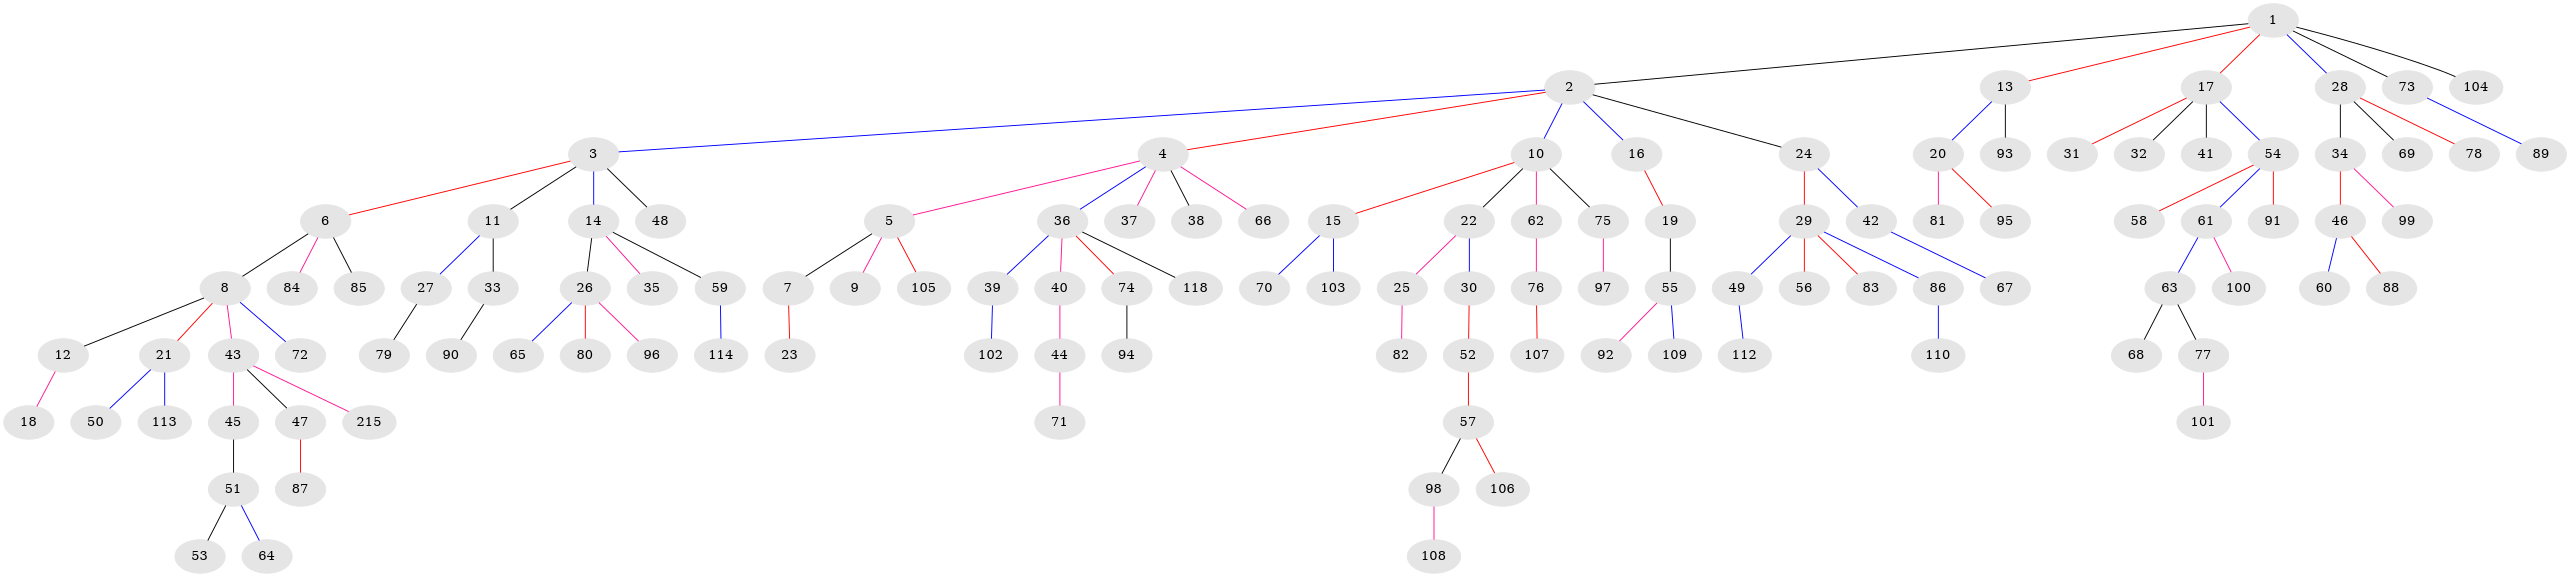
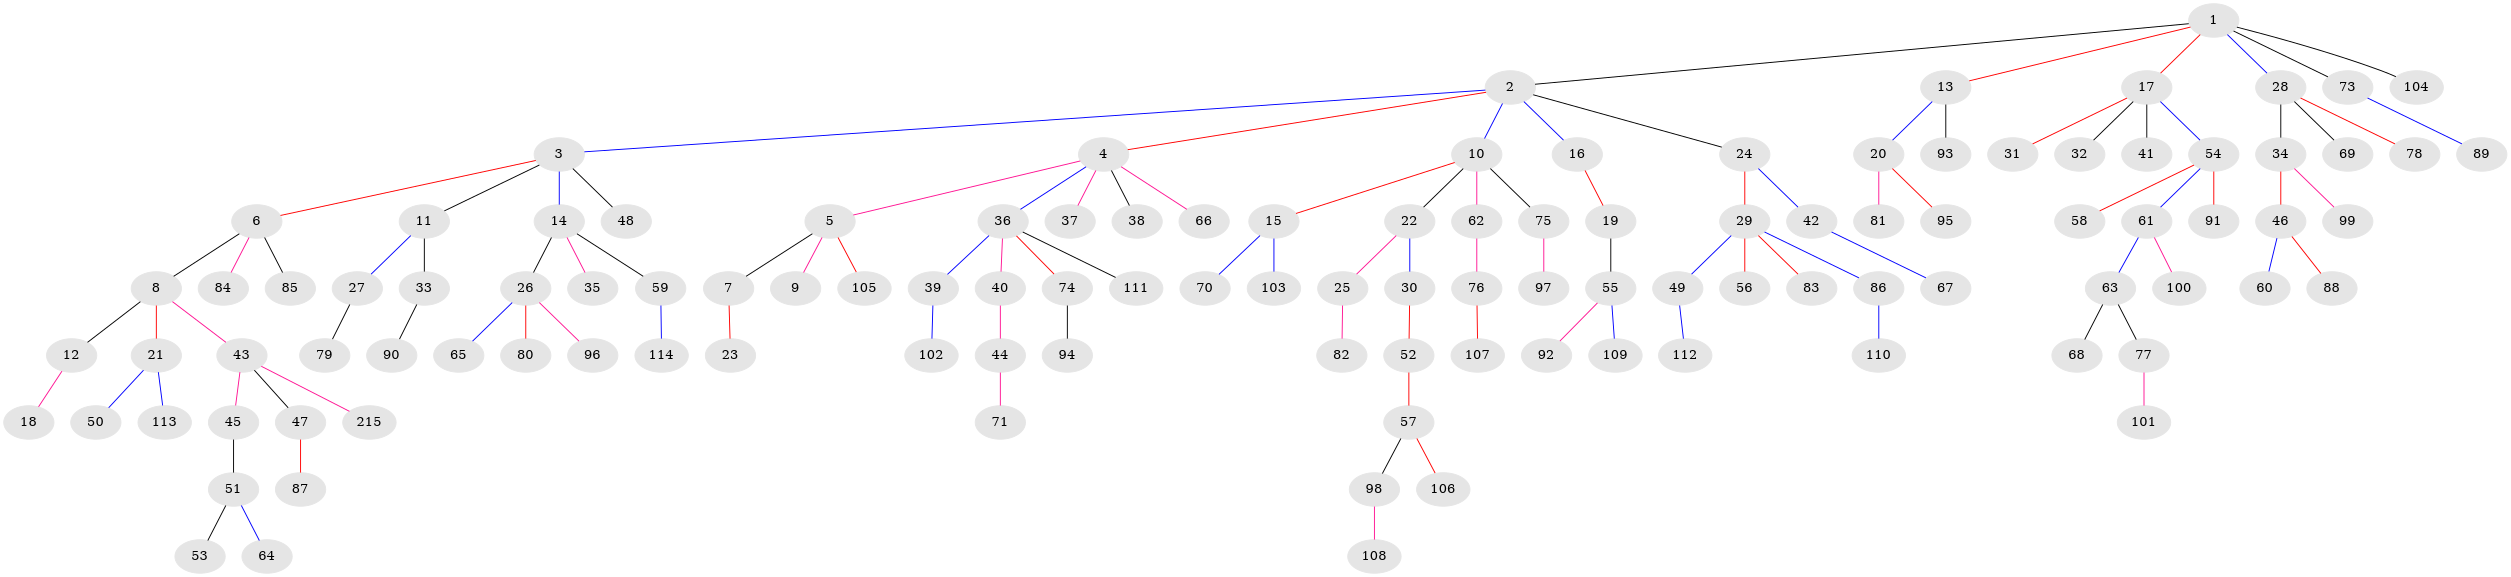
node "118": label "118" -> "111"
node "72": removed
